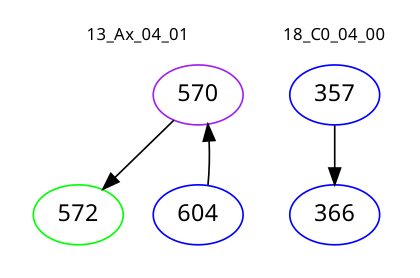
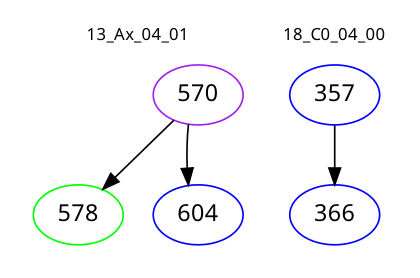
edge "604" -> "570": reversed
node "572": label "572" -> "578"
